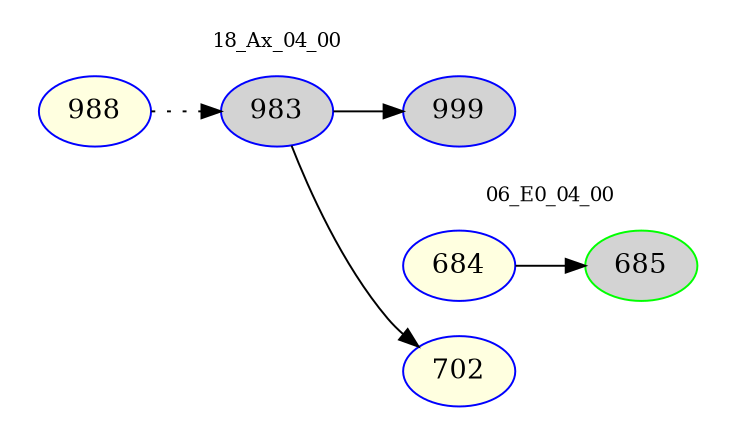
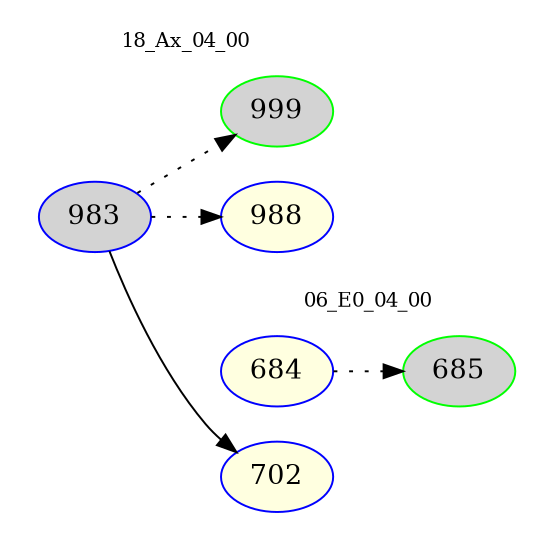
edge "988" -> "983": reversed
edge "983" -> "999": style solid -> dotted
node "999": color blue -> green
edge "684" -> "685": style solid -> dotted
